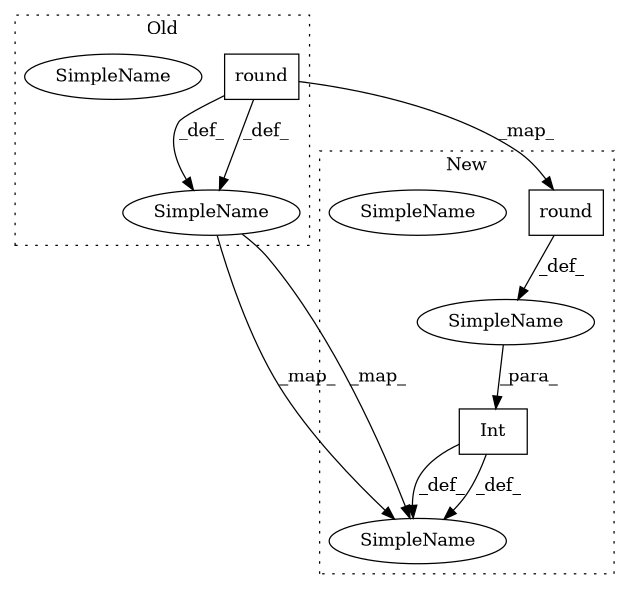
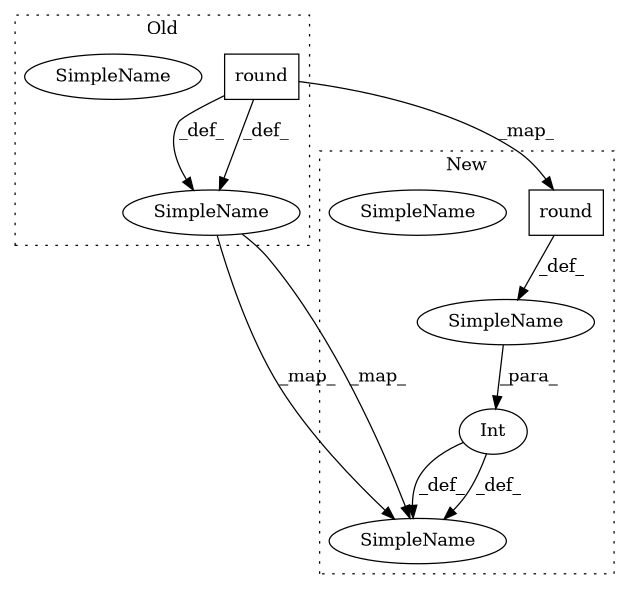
node "Int": shape box -> ellipse
